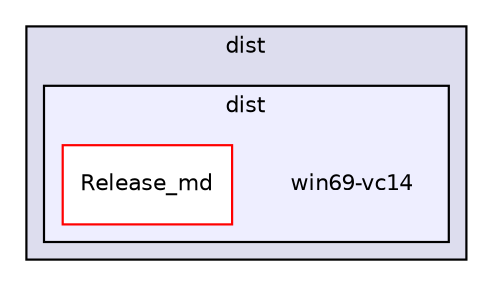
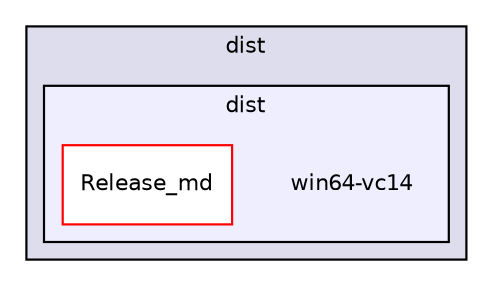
node "win69-vc14": label "win69-vc14" -> "win64-vc14"
